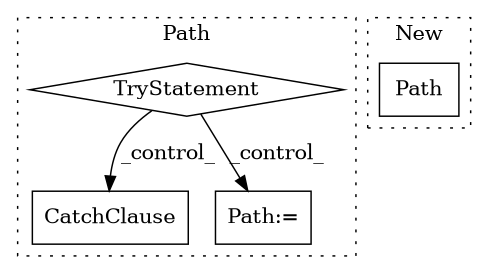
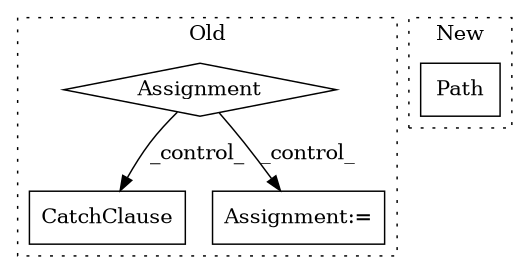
cluster "Path": label "Path" -> "Old"
node "TryStatement": label "TryStatement" -> "Assignment"
node "Path:=": label "Path:=" -> "Assignment:="
